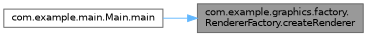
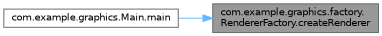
node "com.example.main.Main.main": label "com.example.main.Main.main" -> "com.example.graphics.Main.main"
